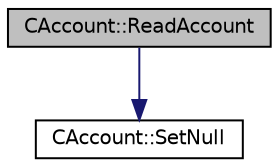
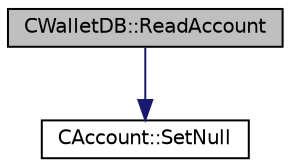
node "CAccount::ReadAccount": label "CAccount::ReadAccount" -> "CWalletDB::ReadAccount"
